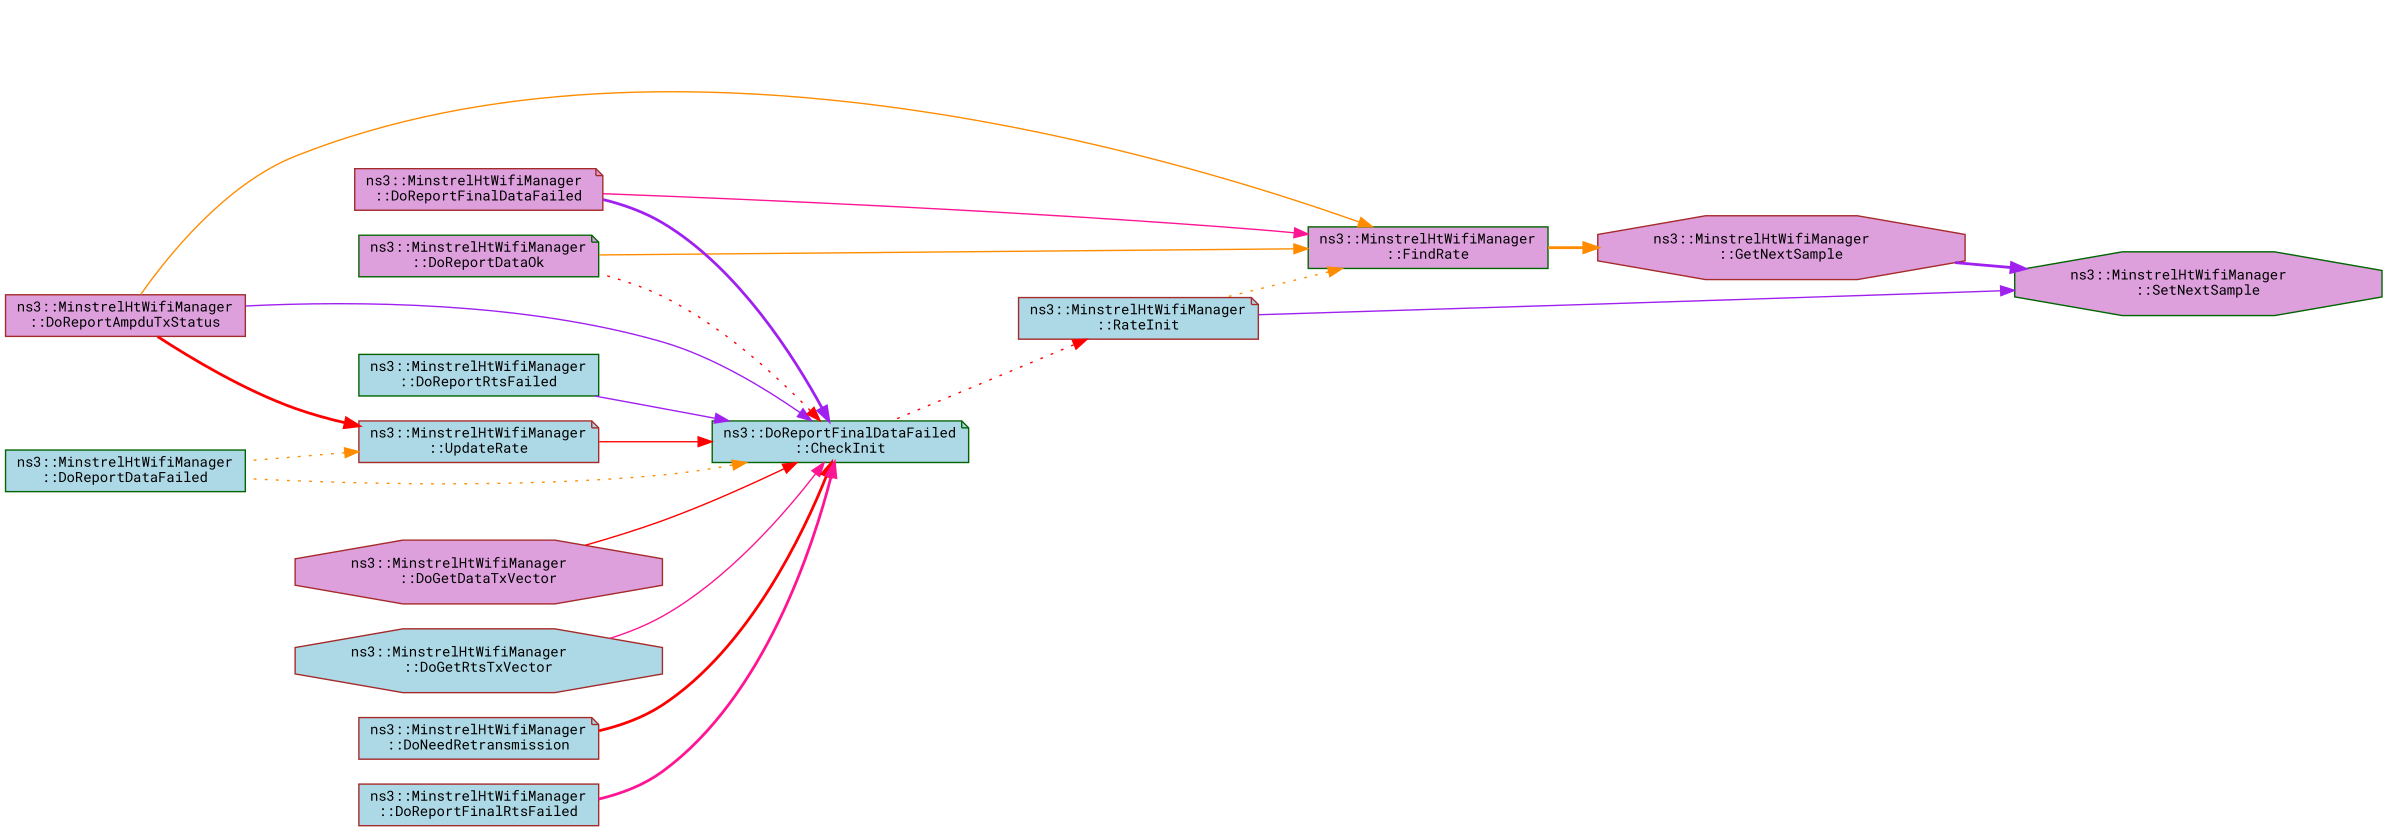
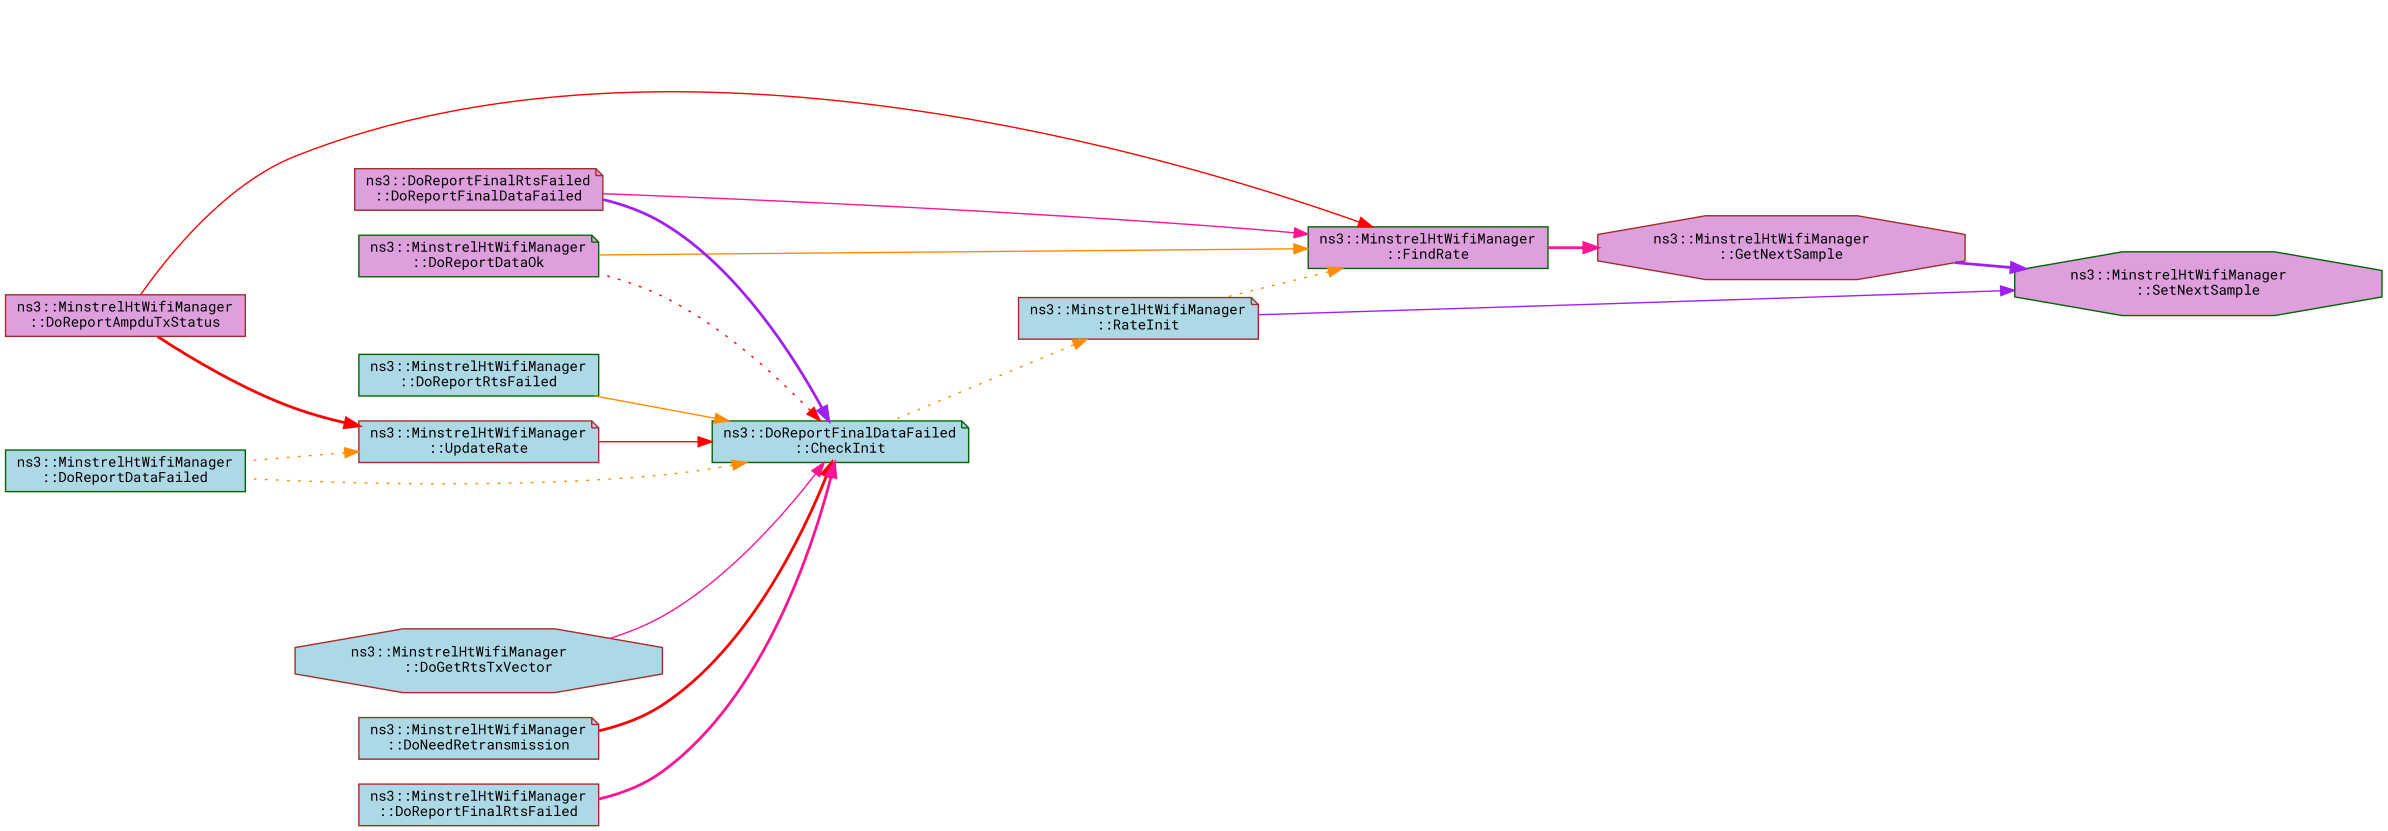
edge "ns3::MinstrelHtWifiManager ::DoReportAmpduTxStatus" -> "ns3::MinstrelHtWifiManager ::FindRate": color darkorange -> red
node "ns3::MinstrelHtWifiManager ::DoReportFinalDataFailed": label "ns3::MinstrelHtWifiManager ::DoReportFinalDataFailed" -> "ns3::DoReportFinalRtsFailed ::DoReportFinalDataFailed"
edge "ns3::MinstrelHtWifiManager ::FindRate" -> "ns3::MinstrelHtWifiManager ::GetNextSample": color darkorange -> deeppink
edge "ns3::MinstrelHtWifiManager ::DoReportAmpduTxStatus" -> "ns3::DoReportFinalDataFailed ::CheckInit": removed
edge "ns3::DoReportFinalDataFailed ::CheckInit" -> "ns3::MinstrelHtWifiManager ::RateInit": color red -> darkorange
edge "ns3::MinstrelHtWifiManager ::DoReportRtsFailed" -> "ns3::DoReportFinalDataFailed ::CheckInit": color purple -> darkorange
node "ns3::MinstrelHtWifiManager ::DoGetDataTxVector": removed
